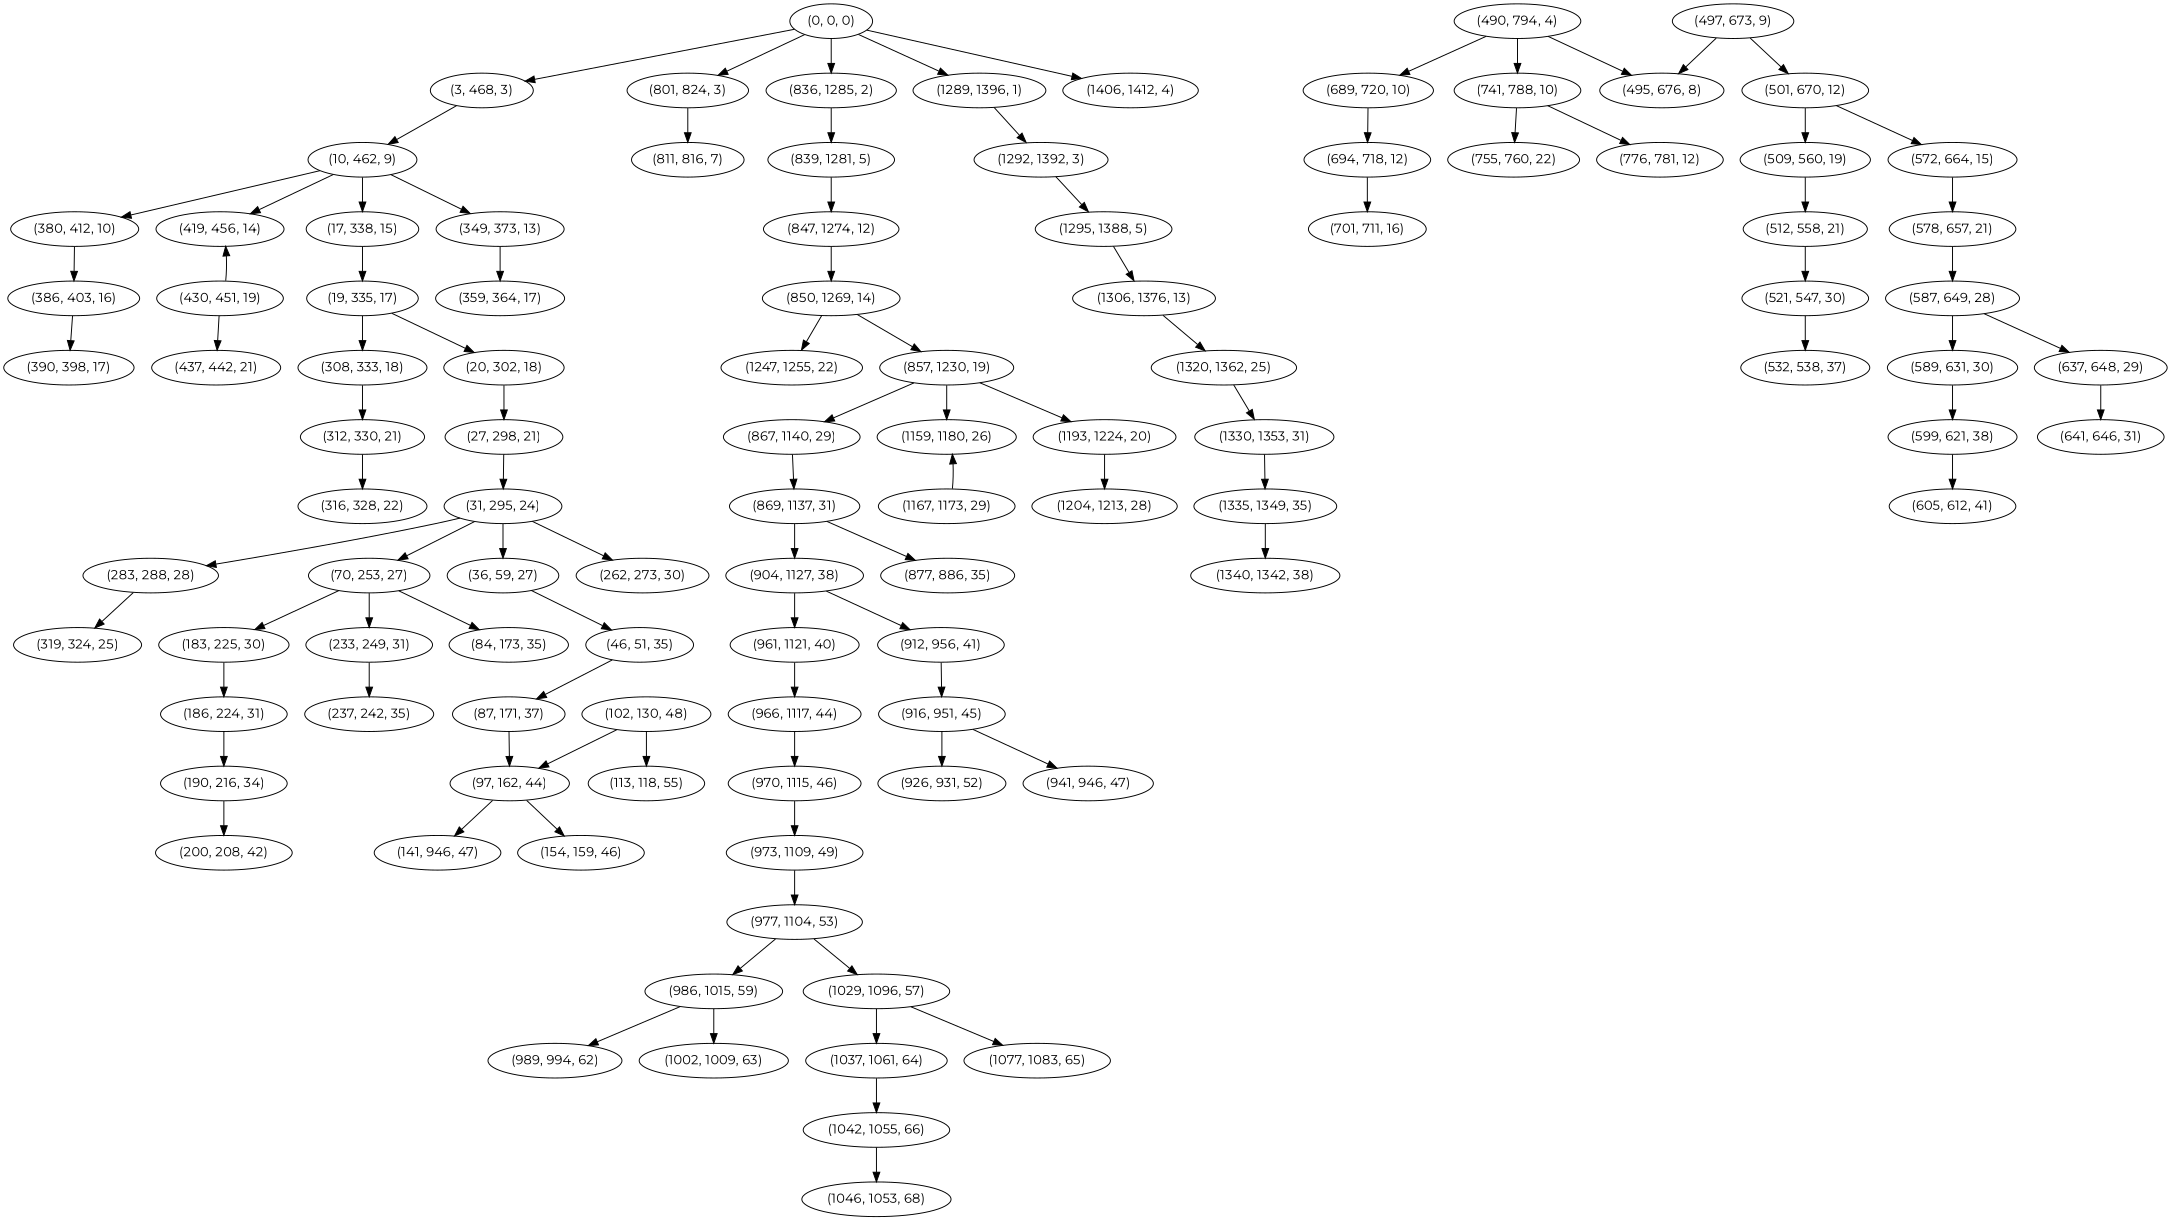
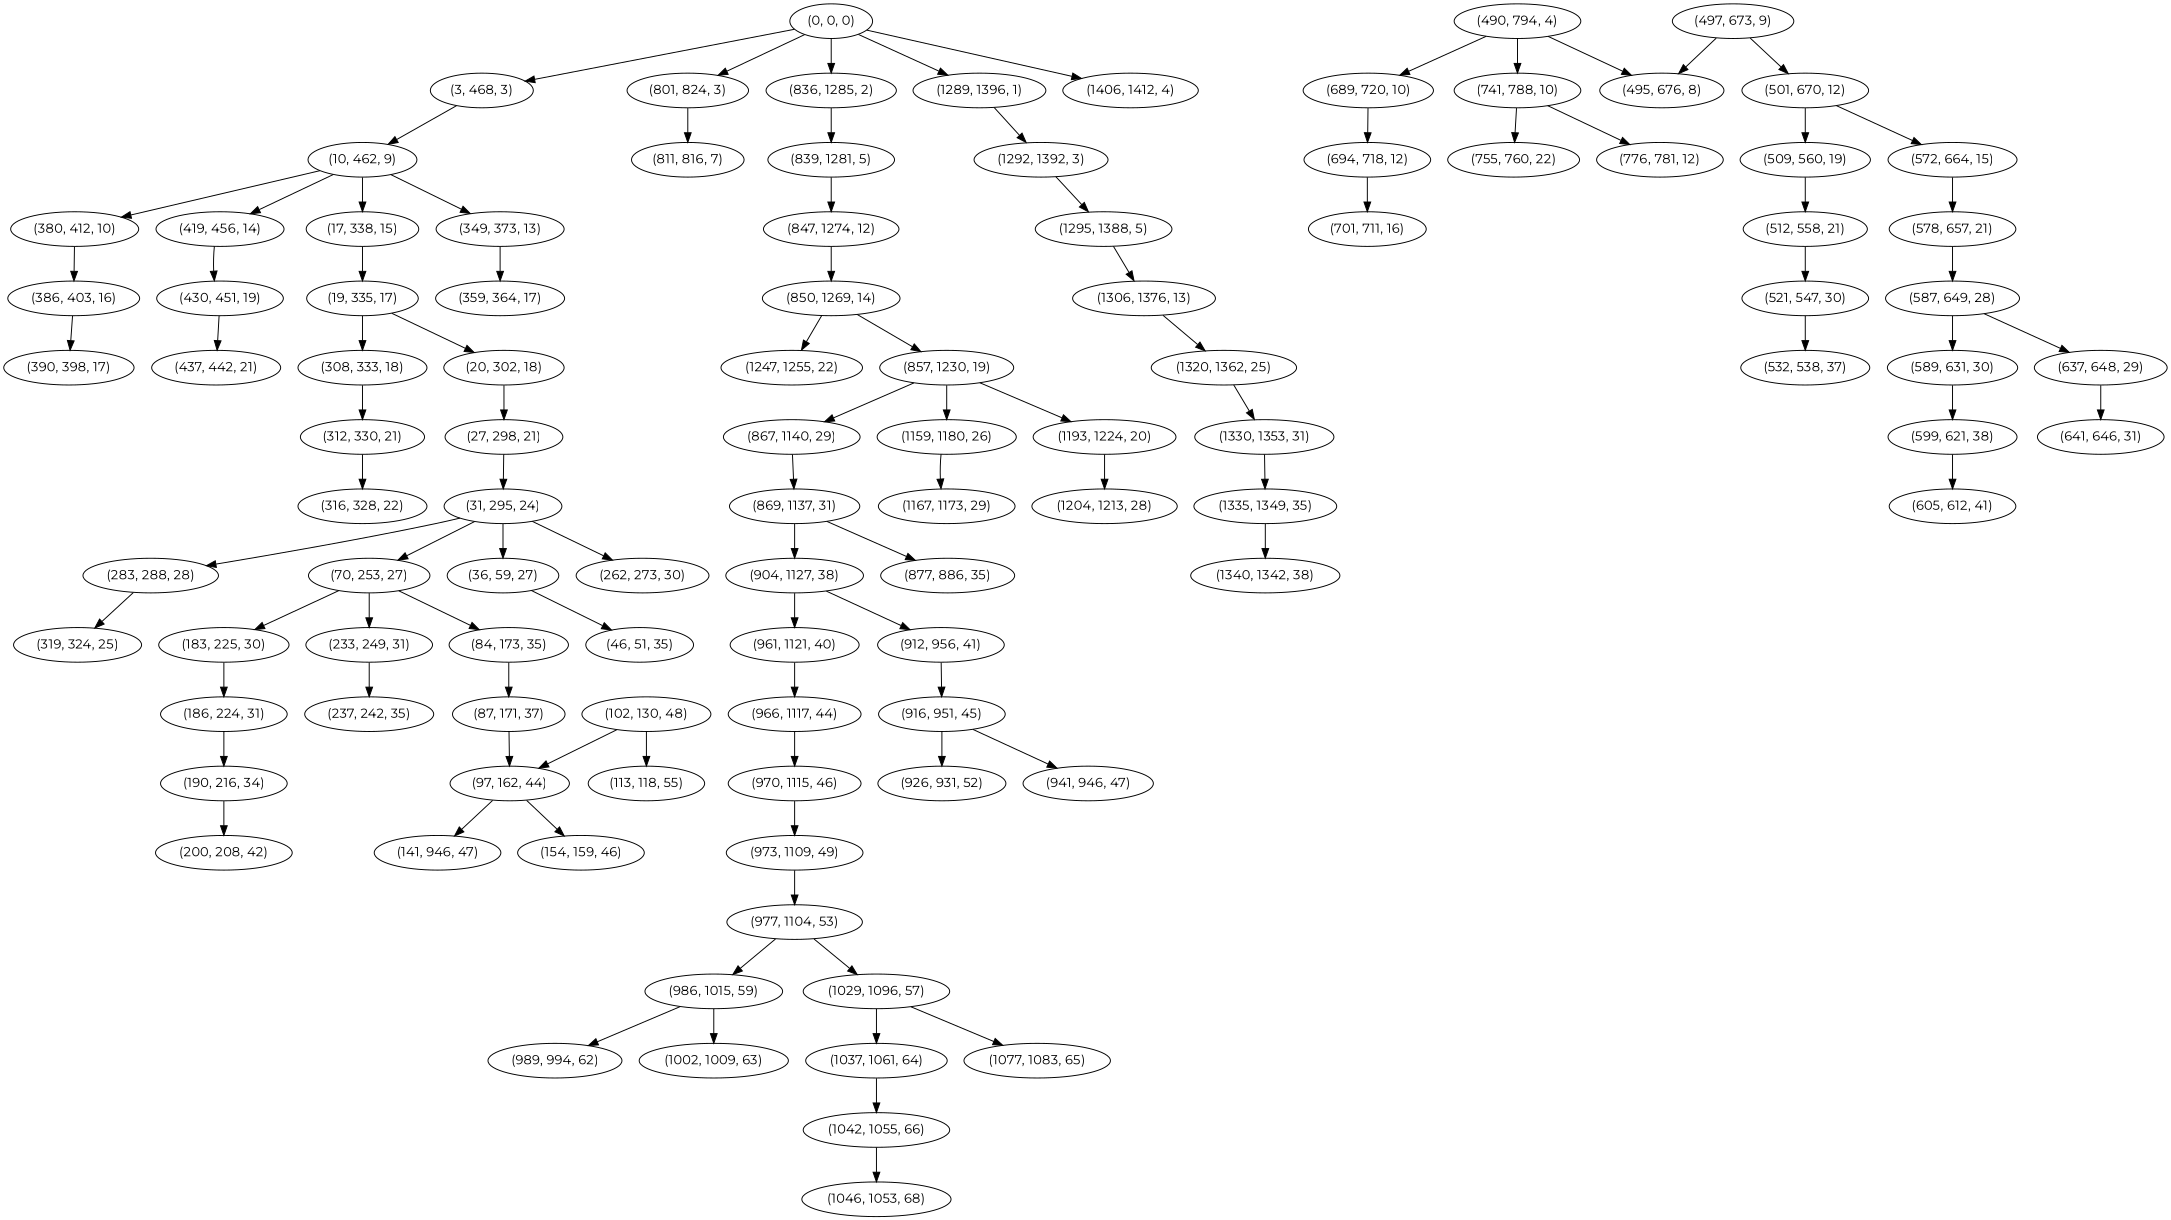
edge "(430, 451, 19)" -> "(419, 456, 14)": reversed
edge "(1167, 1173, 29)" -> "(1159, 1180, 26)": reversed
edge "(46, 51, 35)" -> "(87, 171, 37)": now "(84, 173, 35)" -> "(87, 171, 37)"
